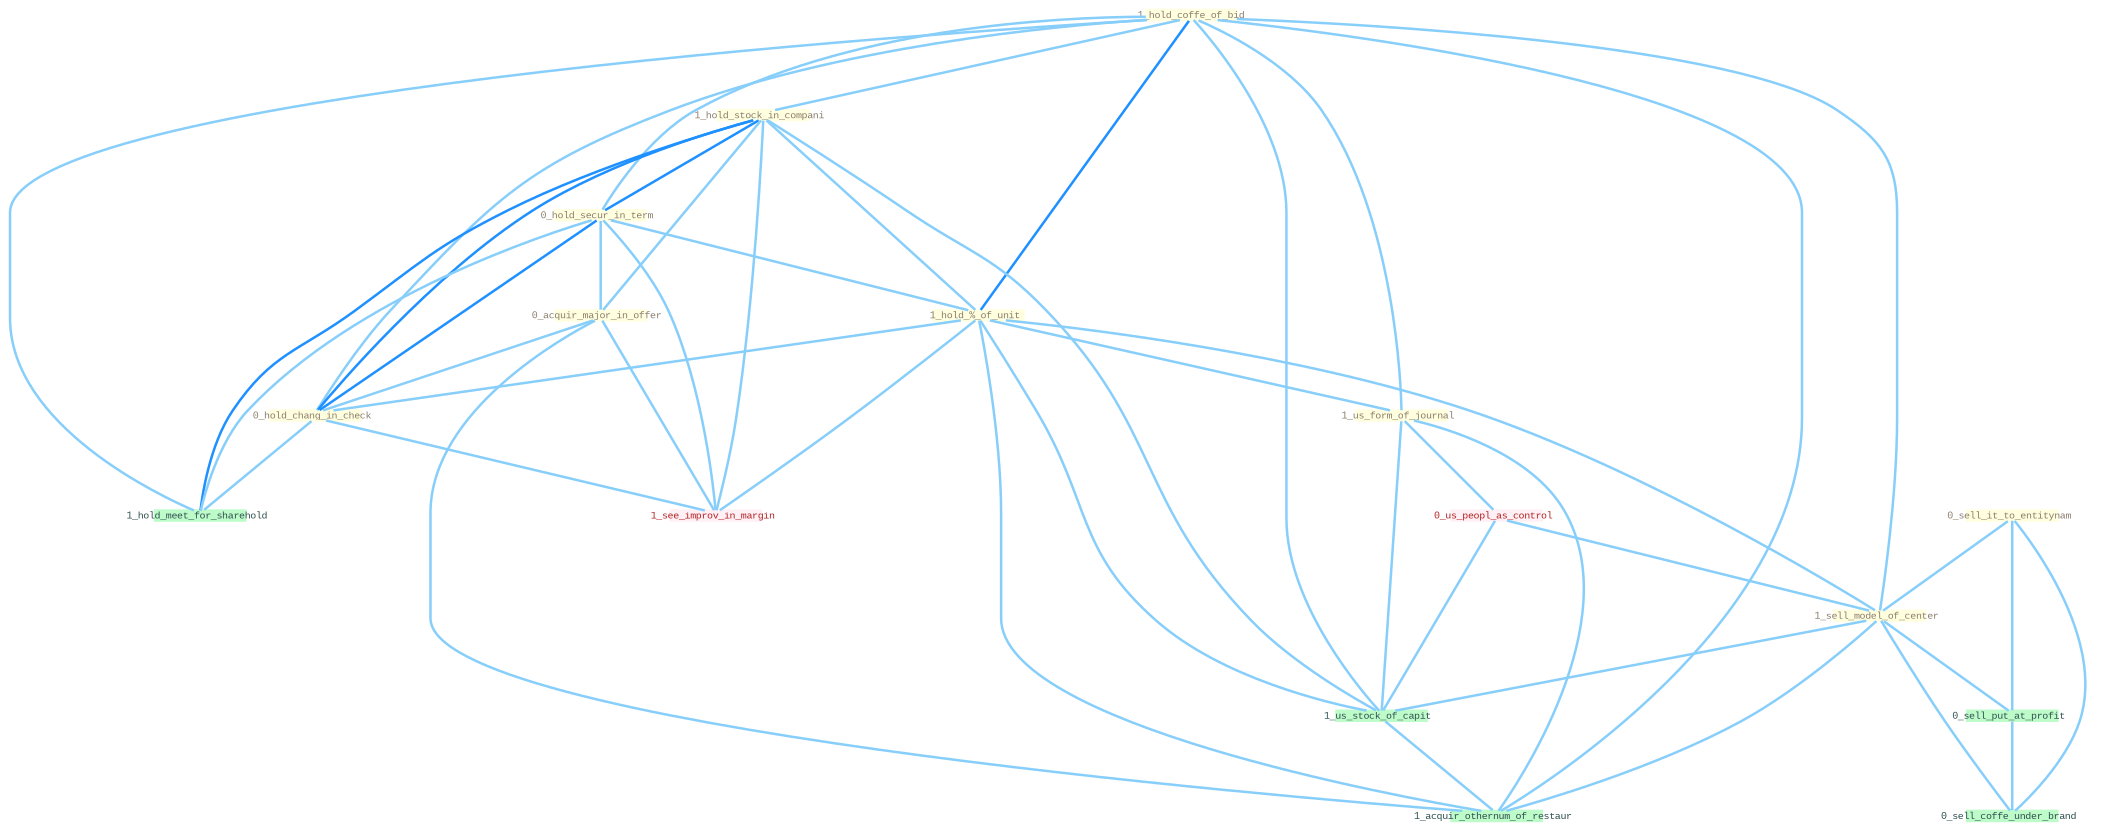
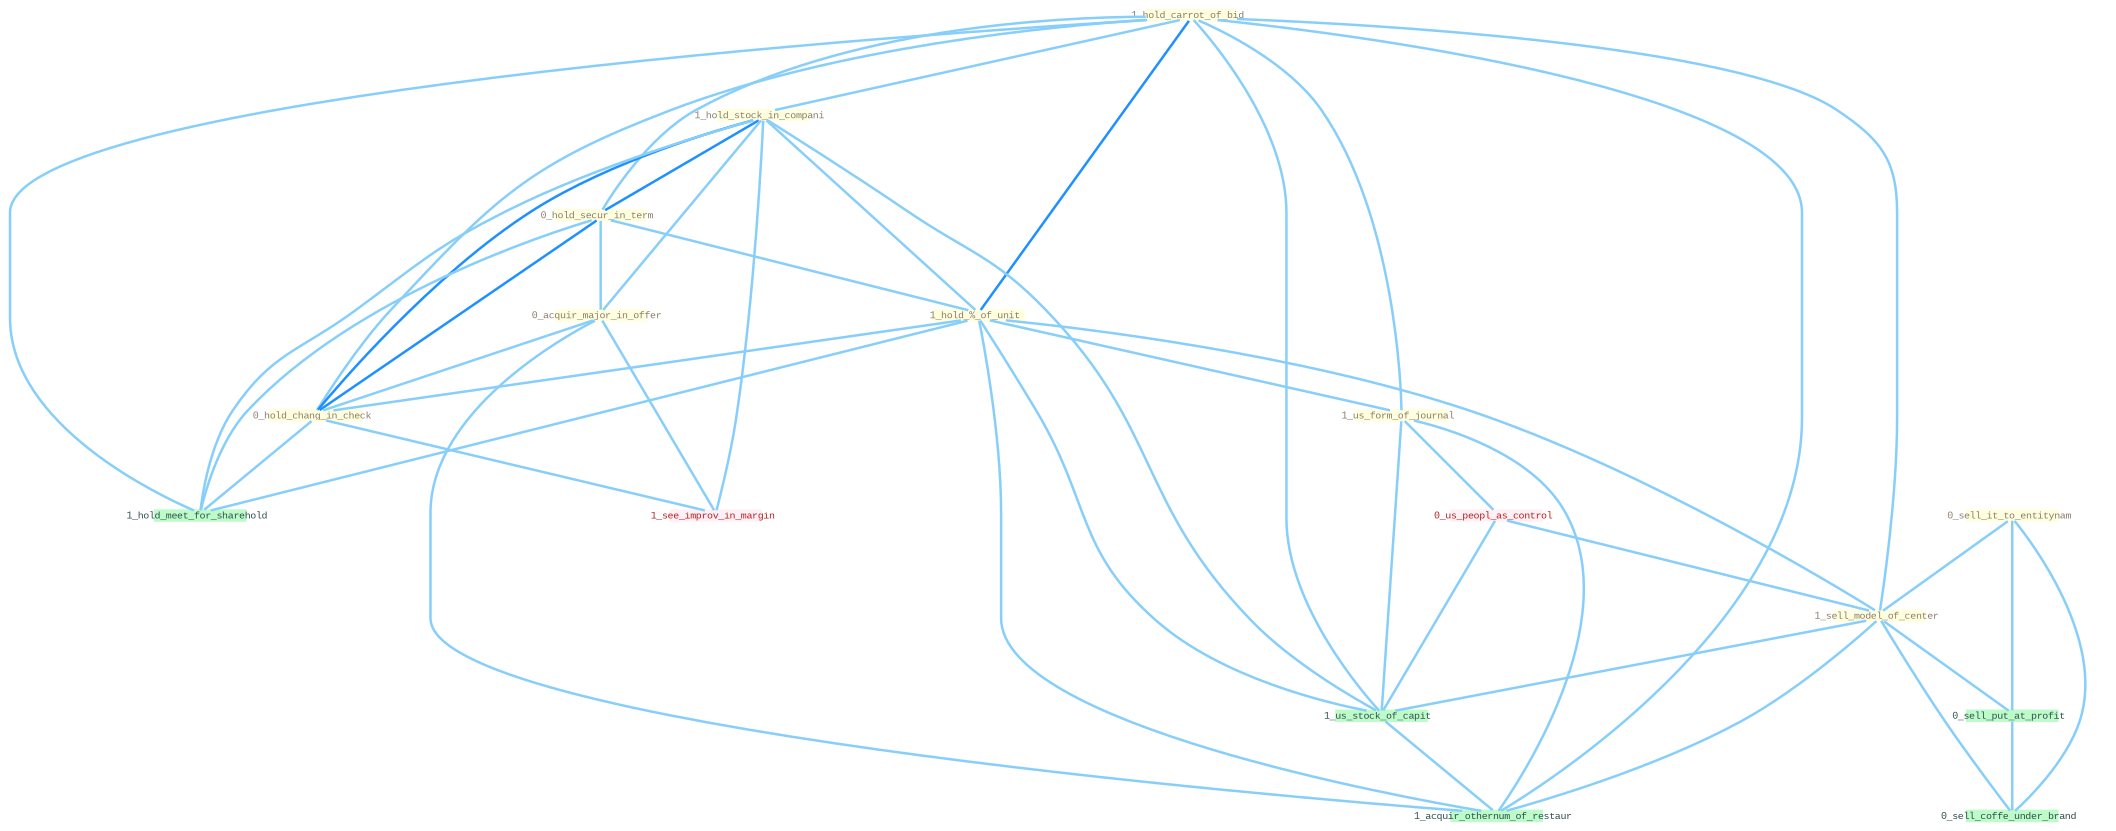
node "1_hold_coffe_of_bid": label "1_hold_coffe_of_bid" -> "1_hold_carrot_of_bid"
edge "1_hold_stock_in_compani" -- "1_hold_meet_for_sharehold": color #1e90ff -> #87cefa
edge "0_hold_secur_in_term" -- "1_see_improv_in_margin": removed
edge "1_hold_%_of_unit" -- "1_see_improv_in_margin": now "1_hold_%_of_unit" -- "1_hold_meet_for_sharehold"
